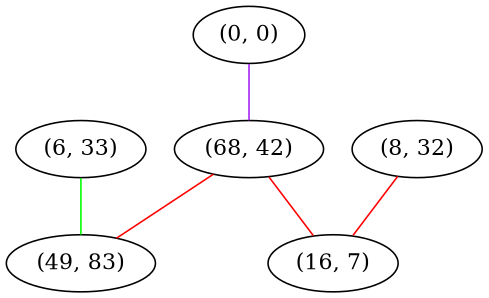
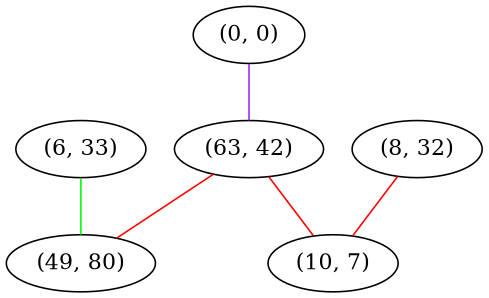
node "(68, 42)": label "(68, 42)" -> "(63, 42)"
node "(49, 83)": label "(49, 83)" -> "(49, 80)"
node "(16, 7)": label "(16, 7)" -> "(10, 7)"
